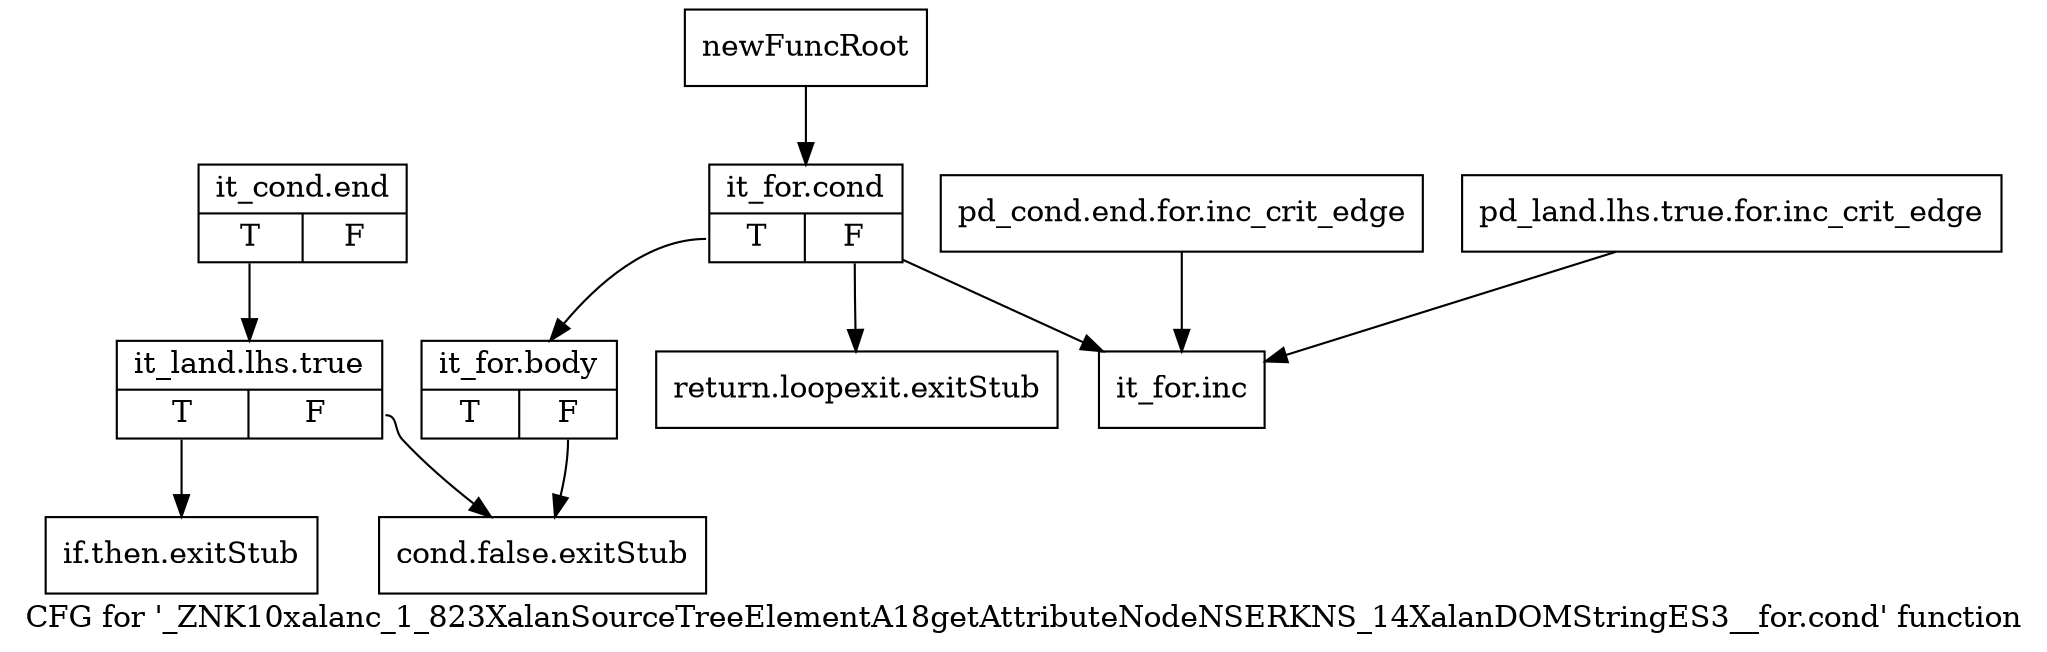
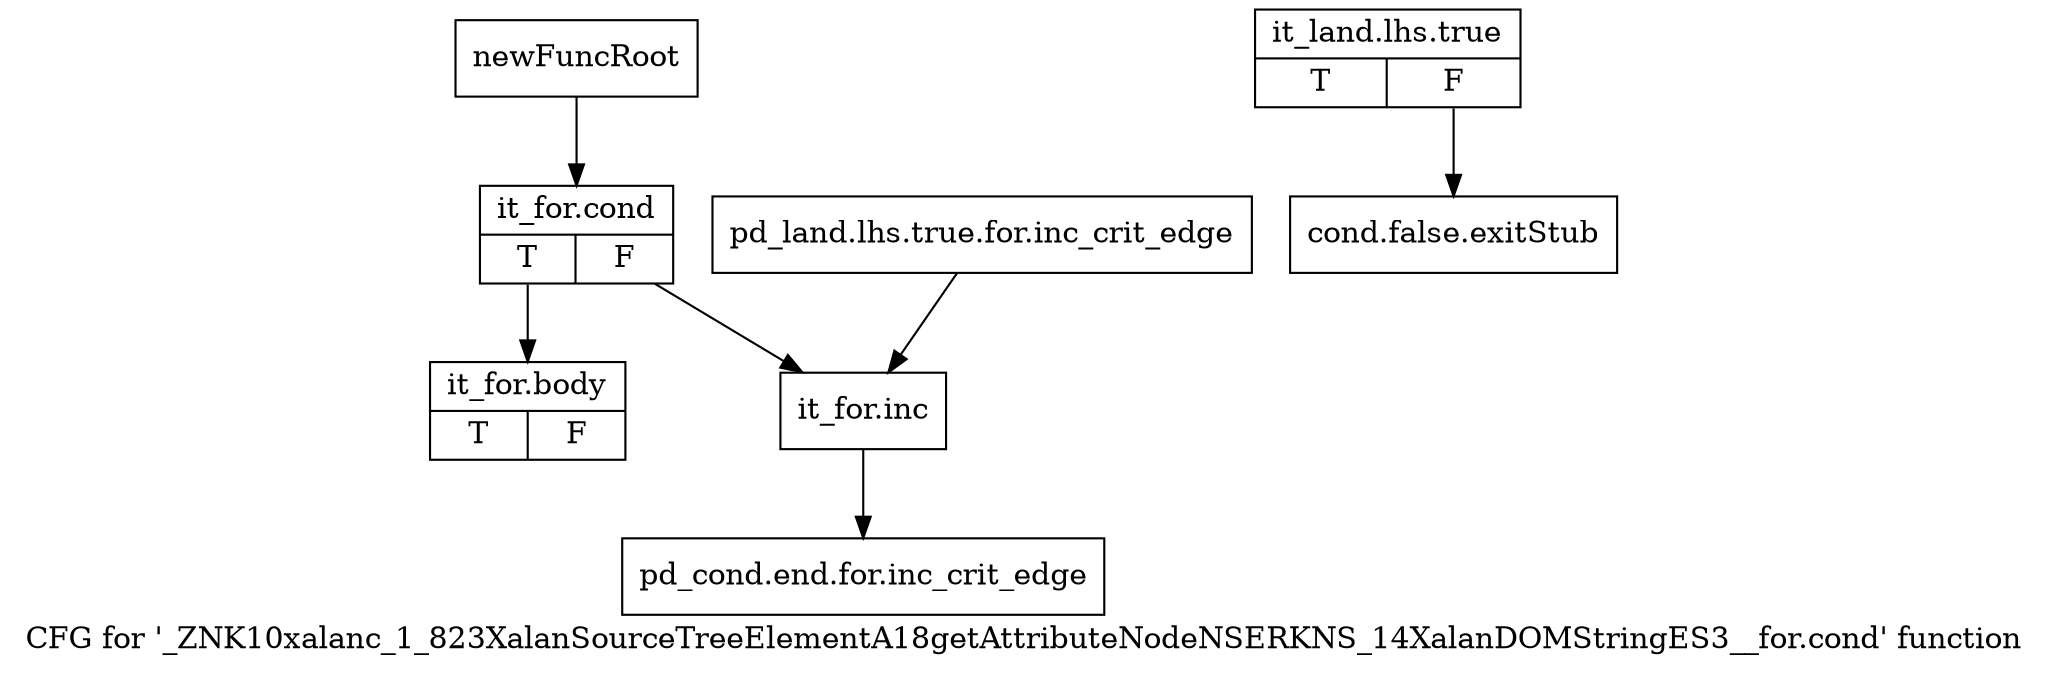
node "it_cond.end": removed
edge "pd_cond.end.for.inc_crit_edge" -> "it_for.inc": reversed
node "return.loopexit.exitStub": removed
edge "it_for.body" -> "cond.false.exitStub": removed
node "if.then.exitStub": removed
